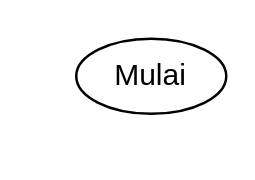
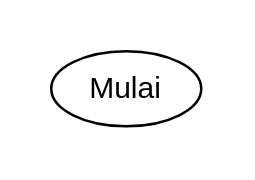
node "Mulai": moved (151, 76) -> (126, 89)
